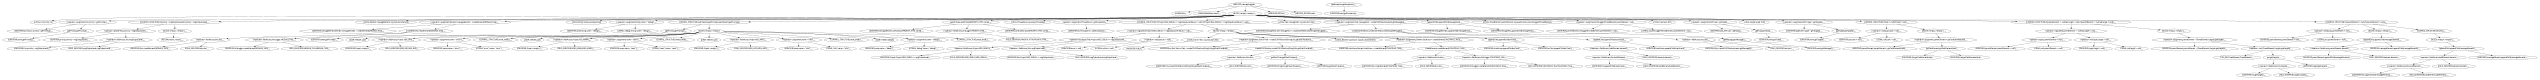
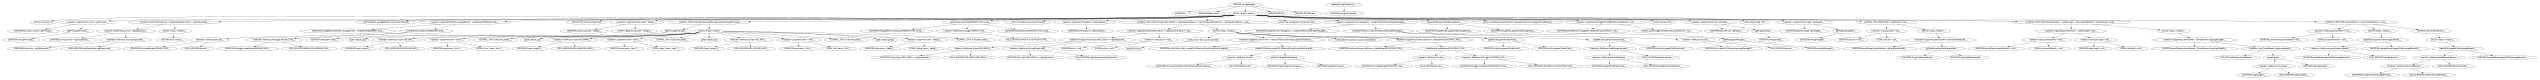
edge "(get,get(target))" -> "(<operator>.fieldAccess,this.targets)": reversed
